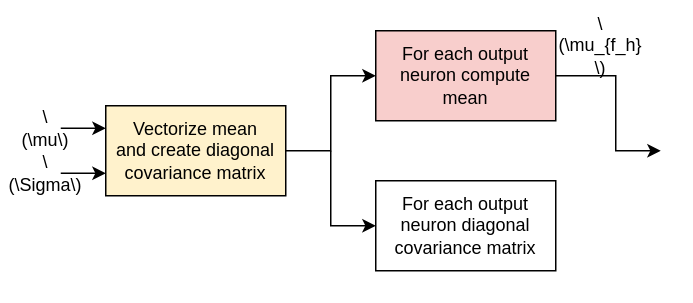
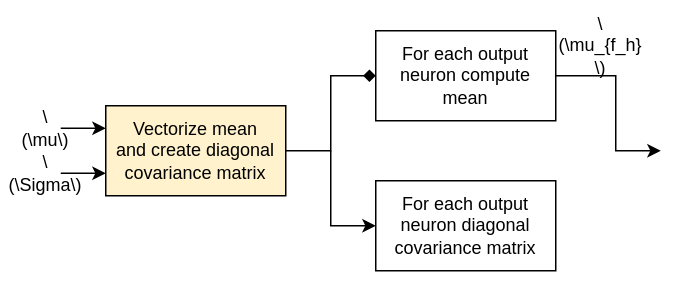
edge "Vectorize mean and create diagonal covariance matrix" -> "For each output neuron compute mean": arrowhead classic -> diamond
node "For each output neuron compute mean": fillcolor #f8cecc -> #ffffff
